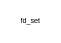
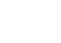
node "fd_set": removed
